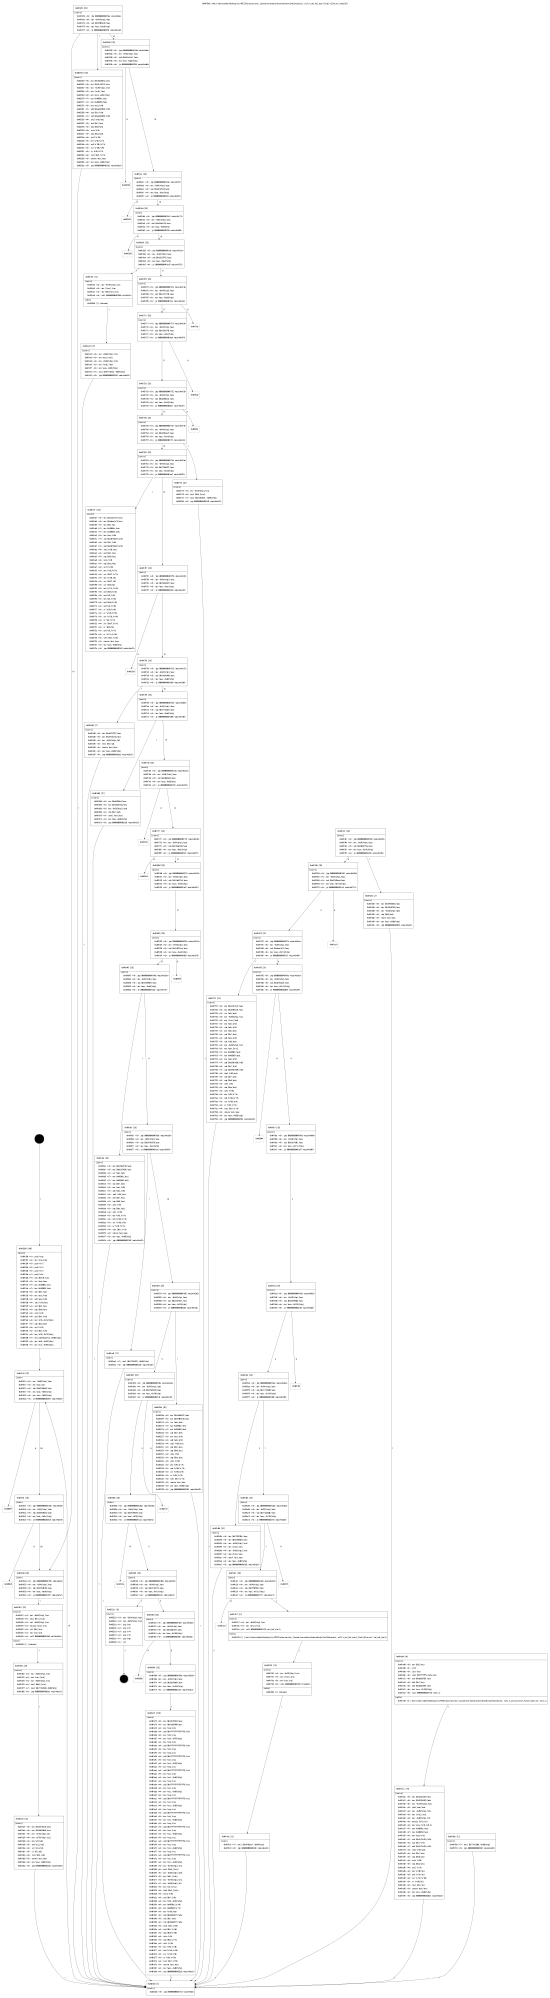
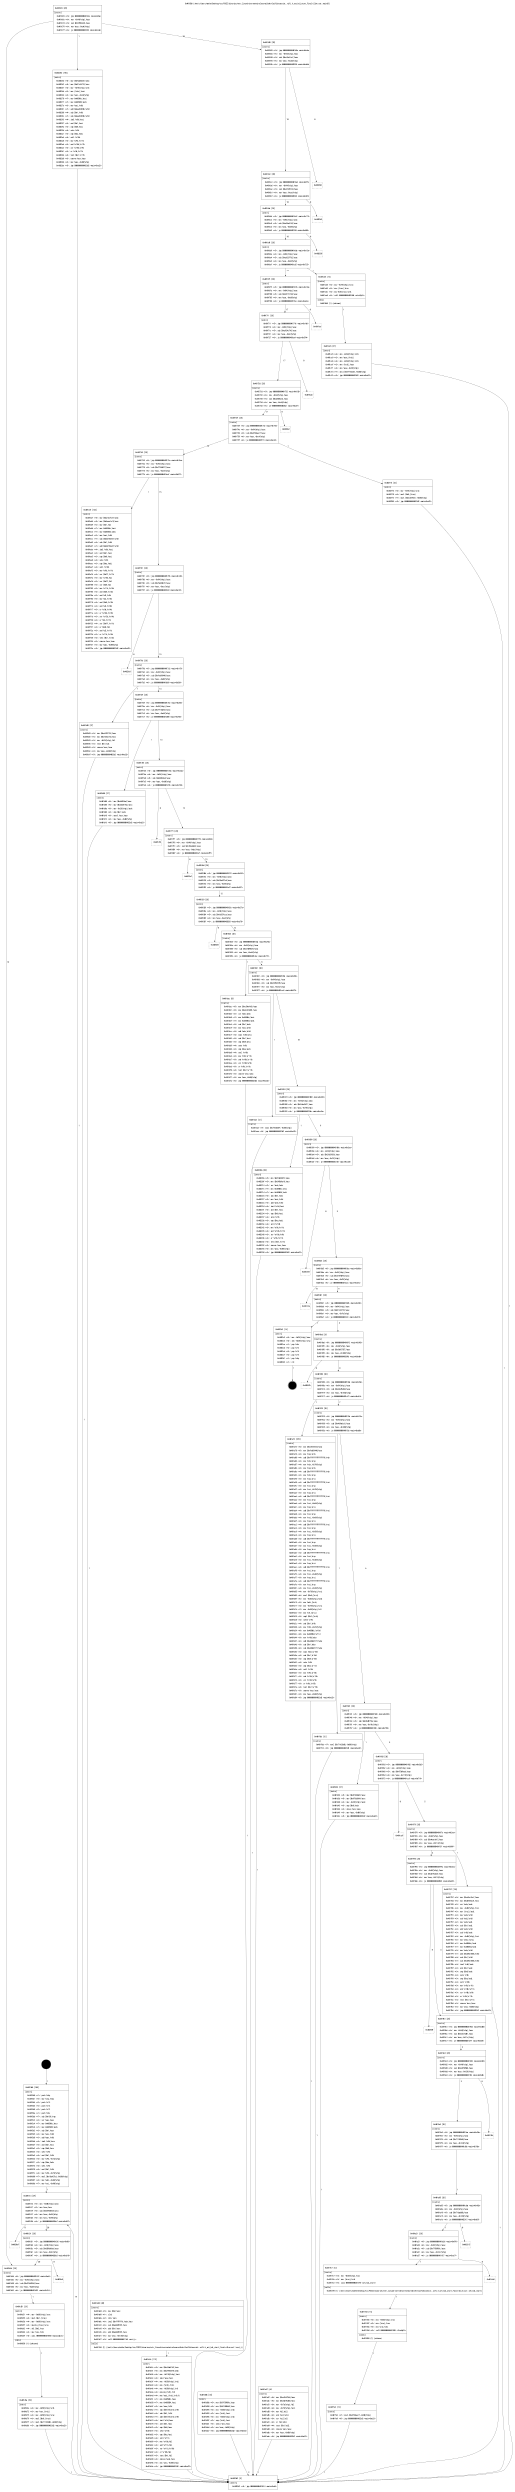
node "0x401925 [28]": added
edge "0x4019e9 [28]" -> "0x401d8b [33]": removed, label "2"
edge "0x401d6e [29]" -> "0x401a47 [44]": now "0x401d6e [29]" -> "0x4023d2 [5]"
